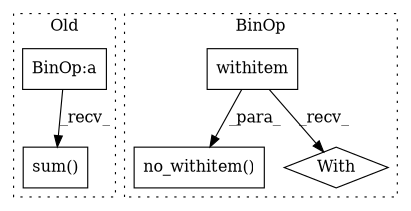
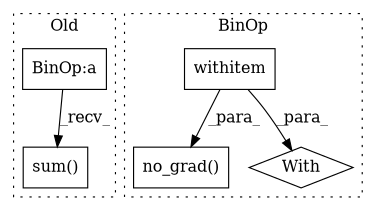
edge "withitem" -> "With": label "_recv_" -> "_para_"
node "no_withitem()": label "no_withitem()" -> "no_grad()"
